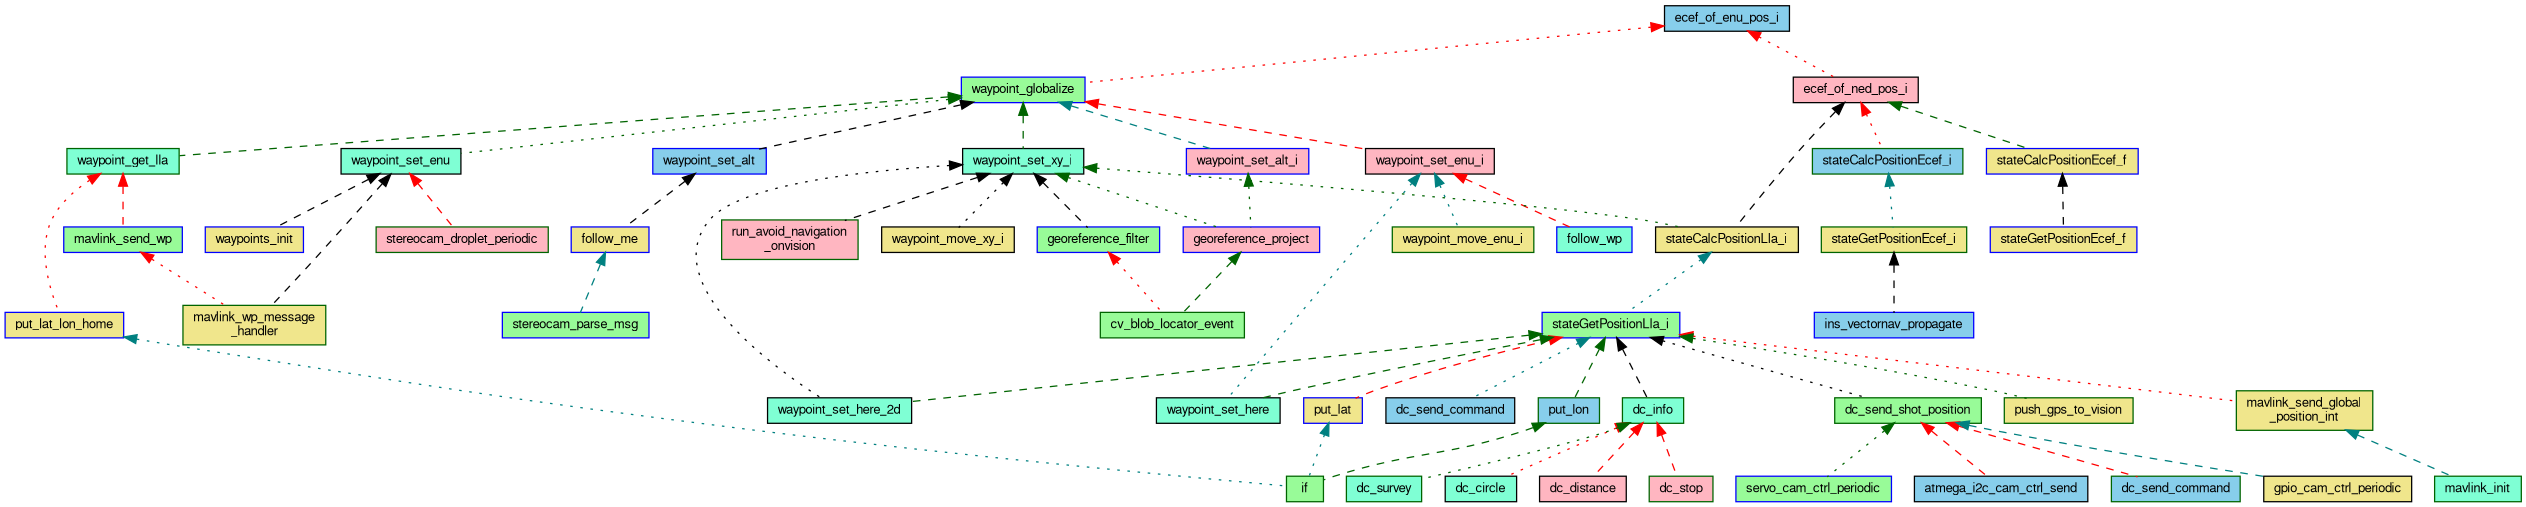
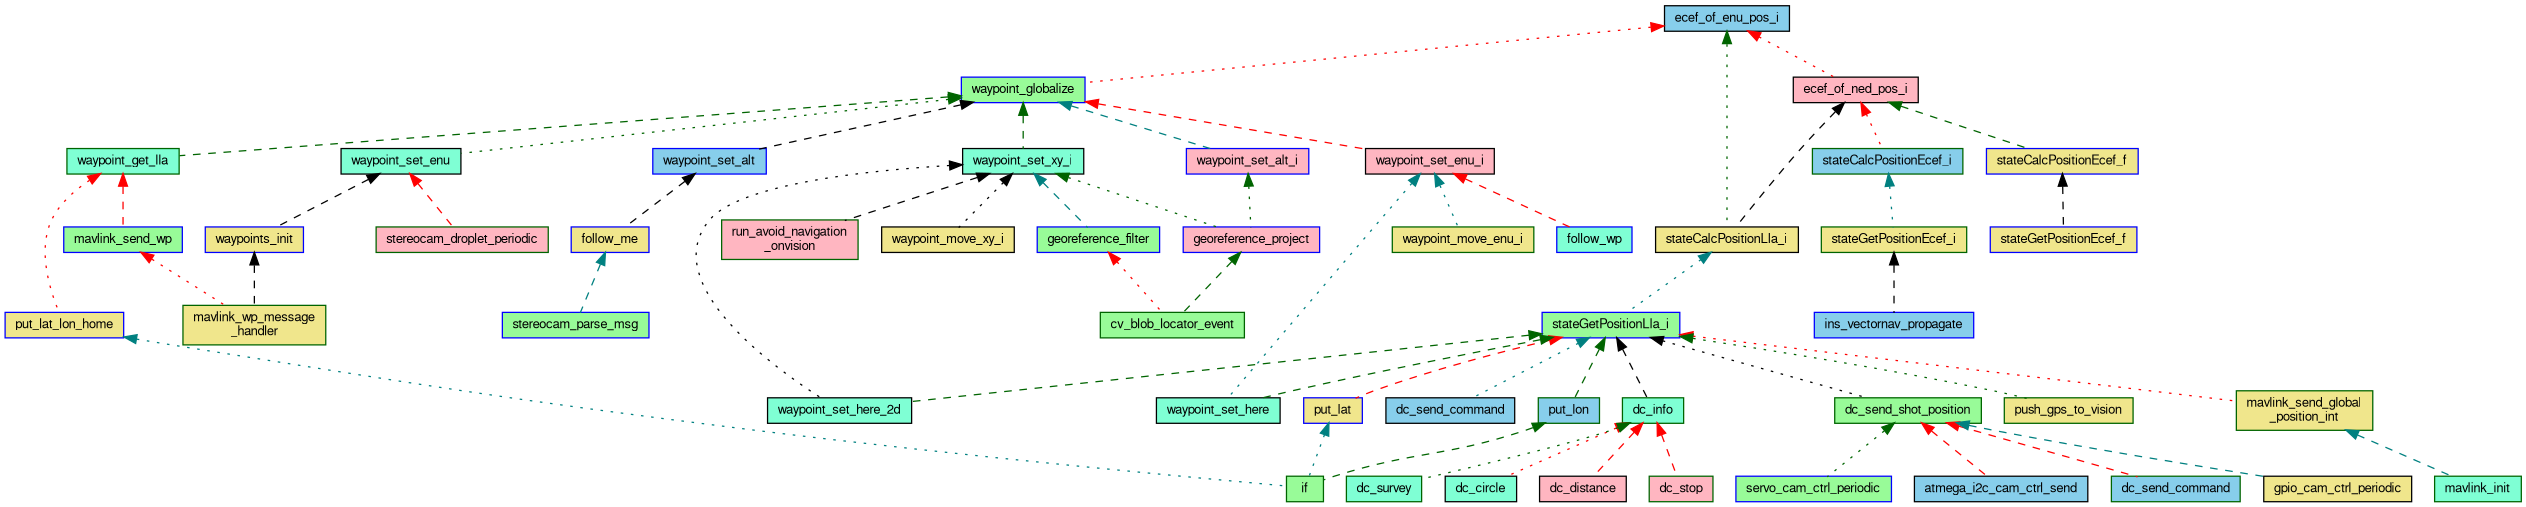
edge "stateCalcPositionLla_i" -> "waypoint_set_xy_i": now "stateCalcPositionLla_i" -> "ecef_of_enu_pos_i"
edge "georeference_filter" -> "waypoint_set_xy_i": color black -> teal
edge "mavlink_wp_message _handler" -> "waypoint_set_enu": now "mavlink_wp_message _handler" -> "waypoints_init"
